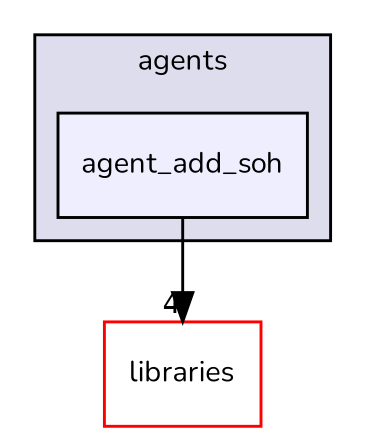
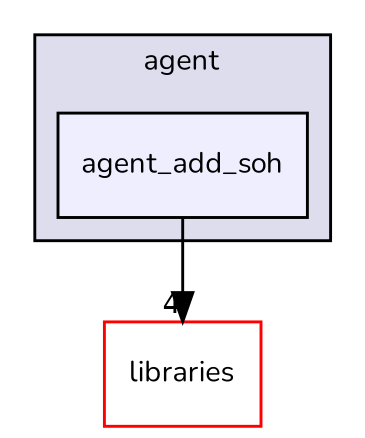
cluster "agents": label "agents" -> "agent"
